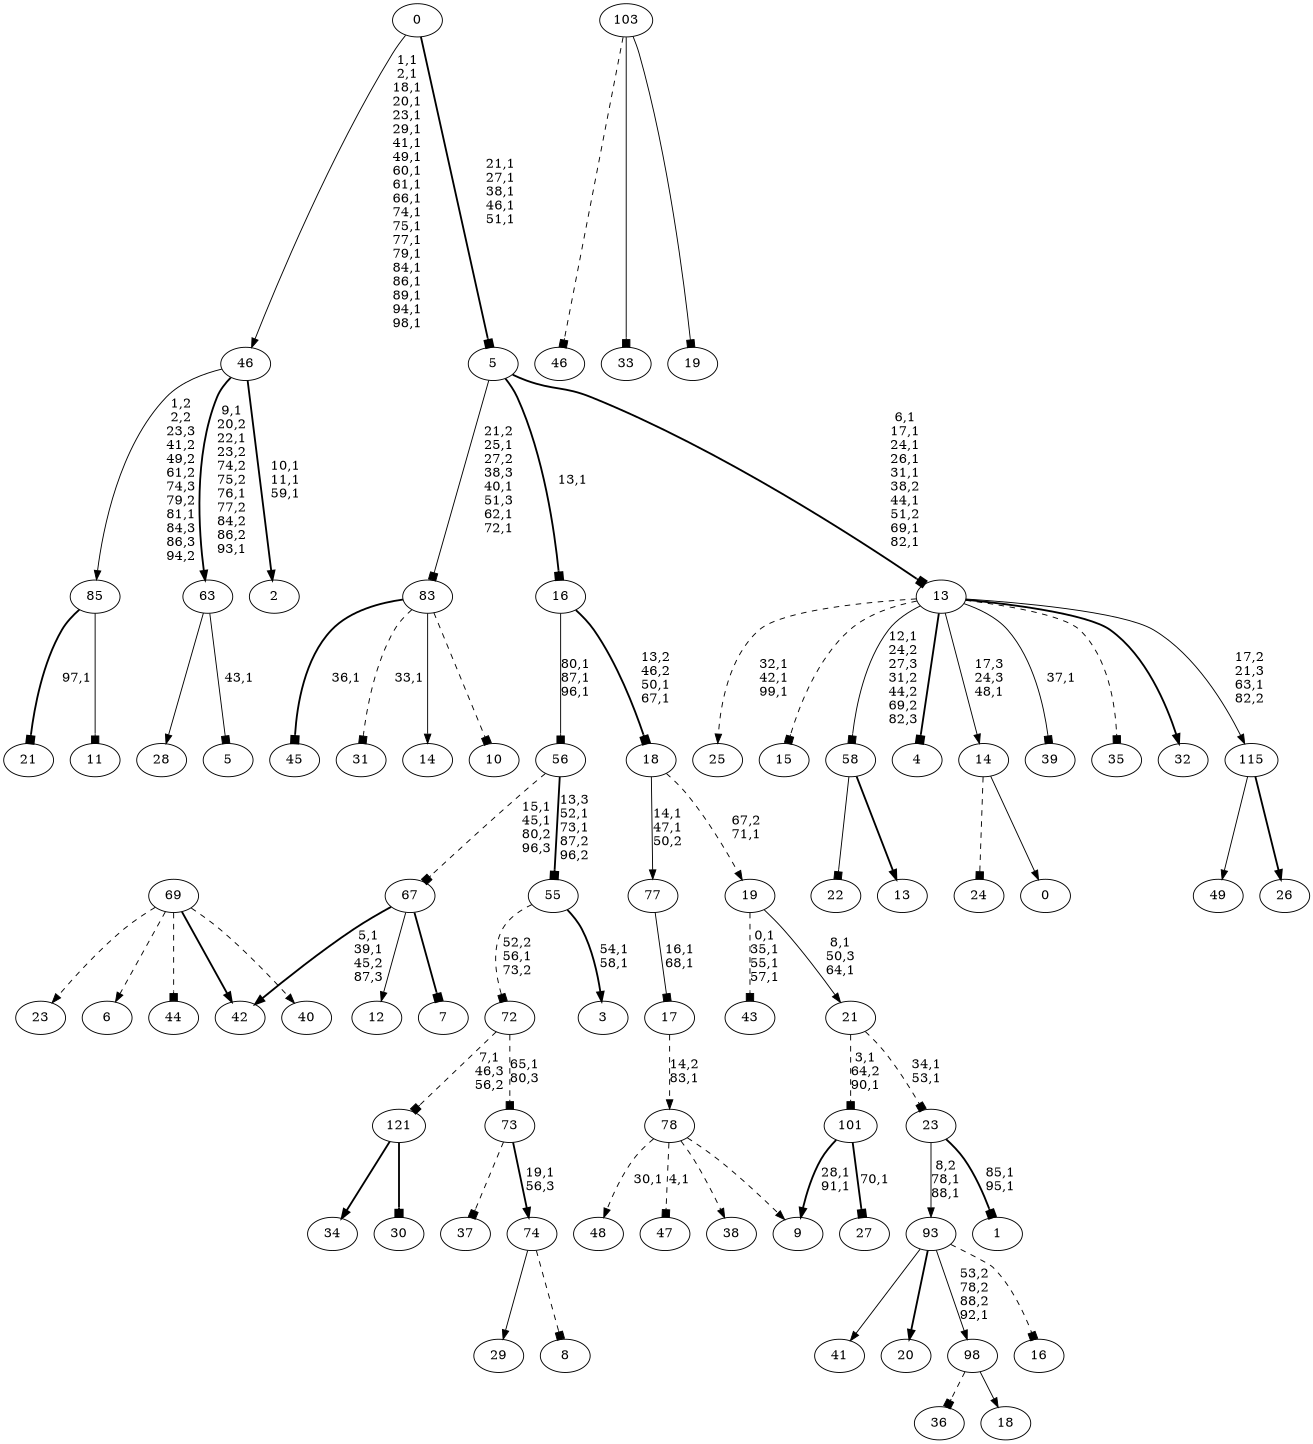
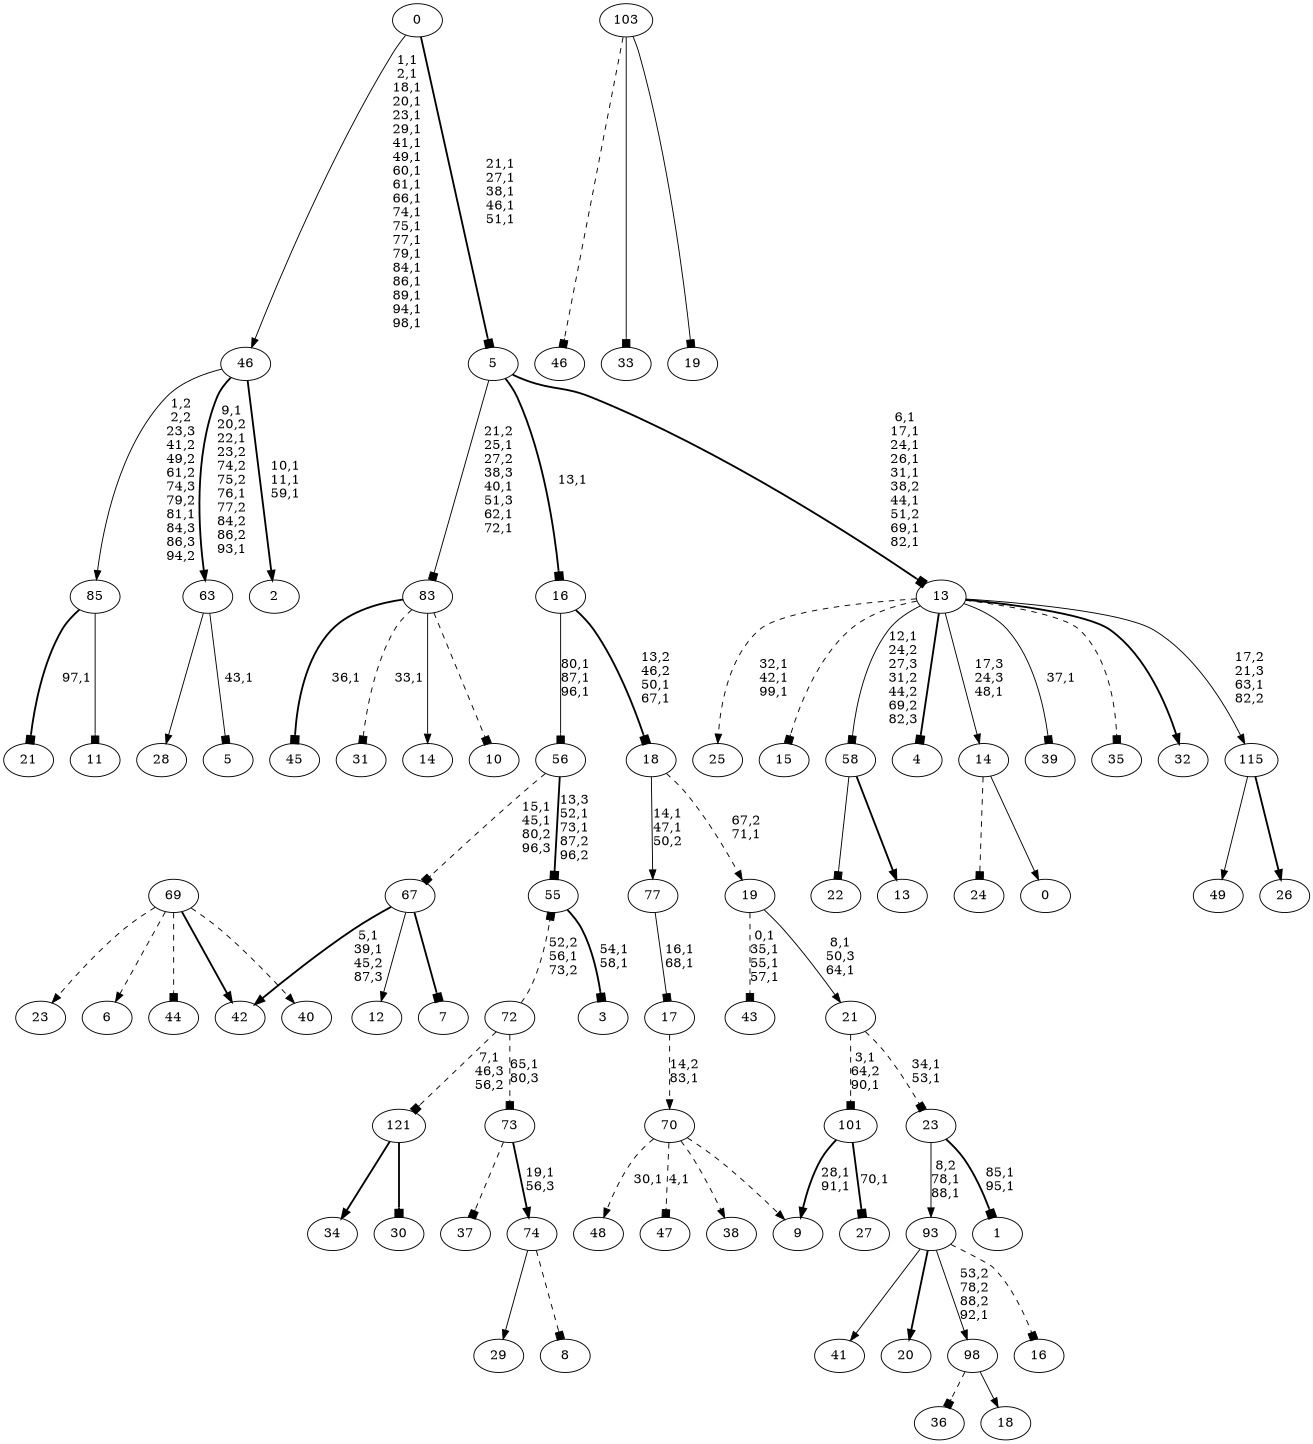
edge "55" -> "72": reversed
edge "55" -> "3": arrowhead normal -> box
node "78": label "78" -> "70"
